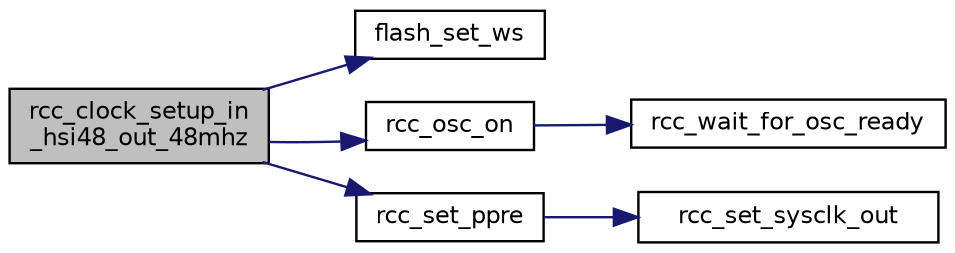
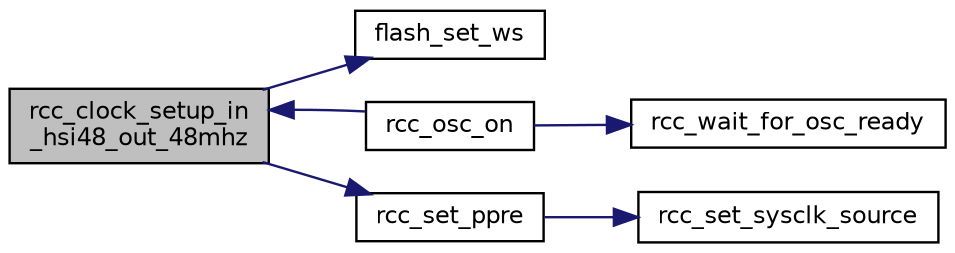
edge "rcc_clock_setup_in _hsi48_out_48mhz" -> "rcc_osc_on": reversed
node "rcc_set_sysclk_out": label "rcc_set_sysclk_out" -> "rcc_set_sysclk_source"
